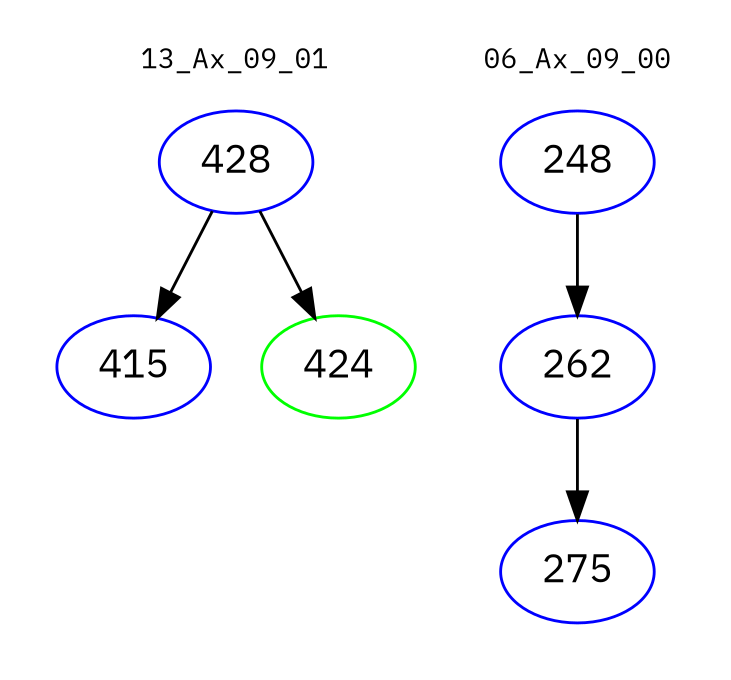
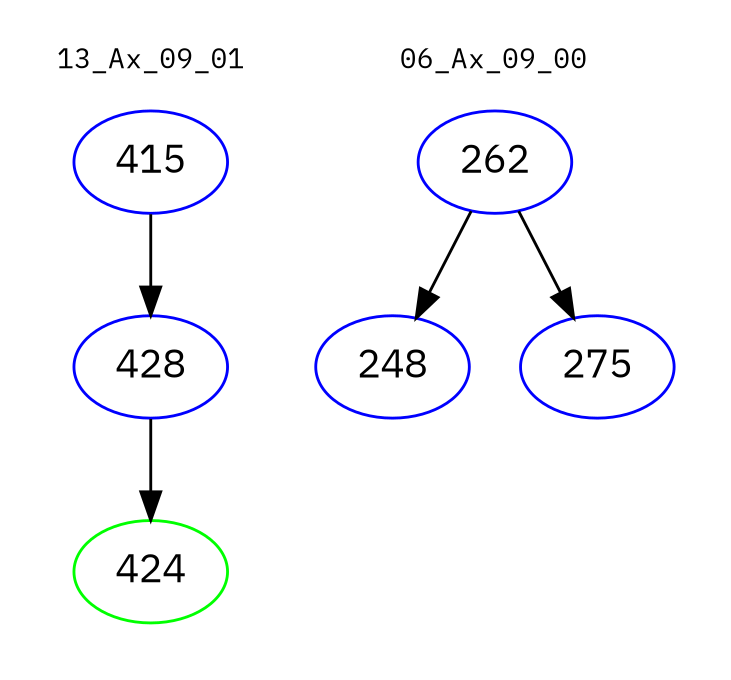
edge "248" -> "262": reversed
edge "428" -> "415": reversed
